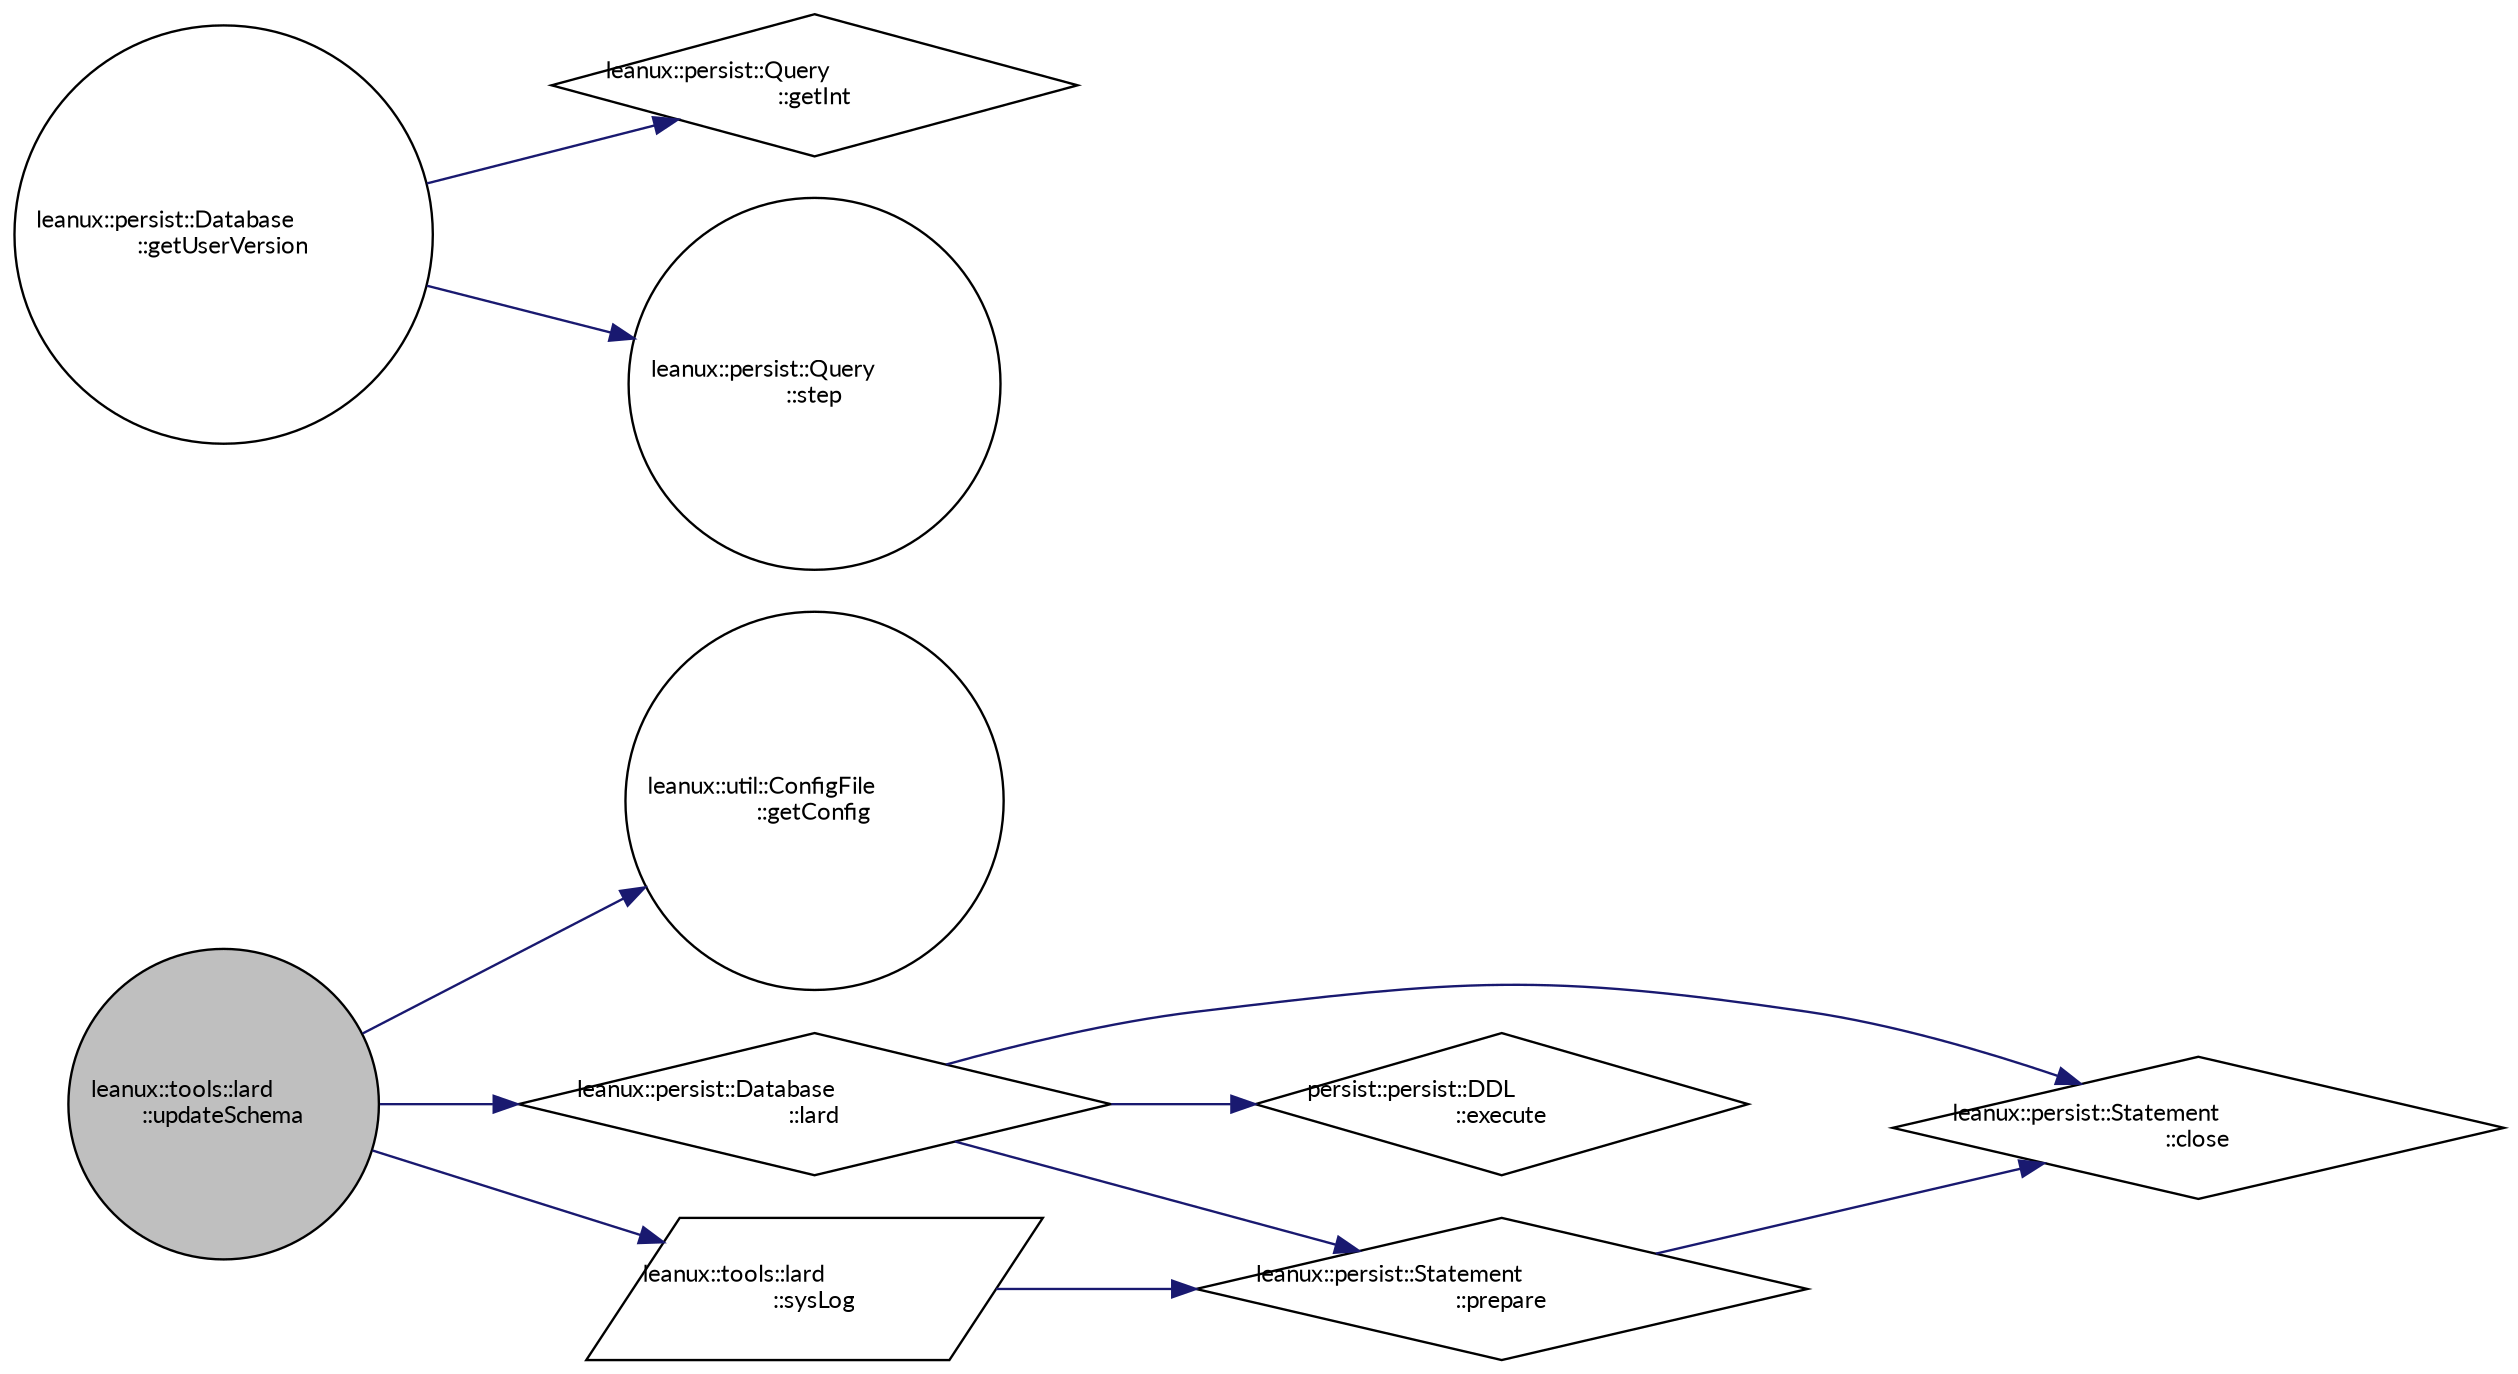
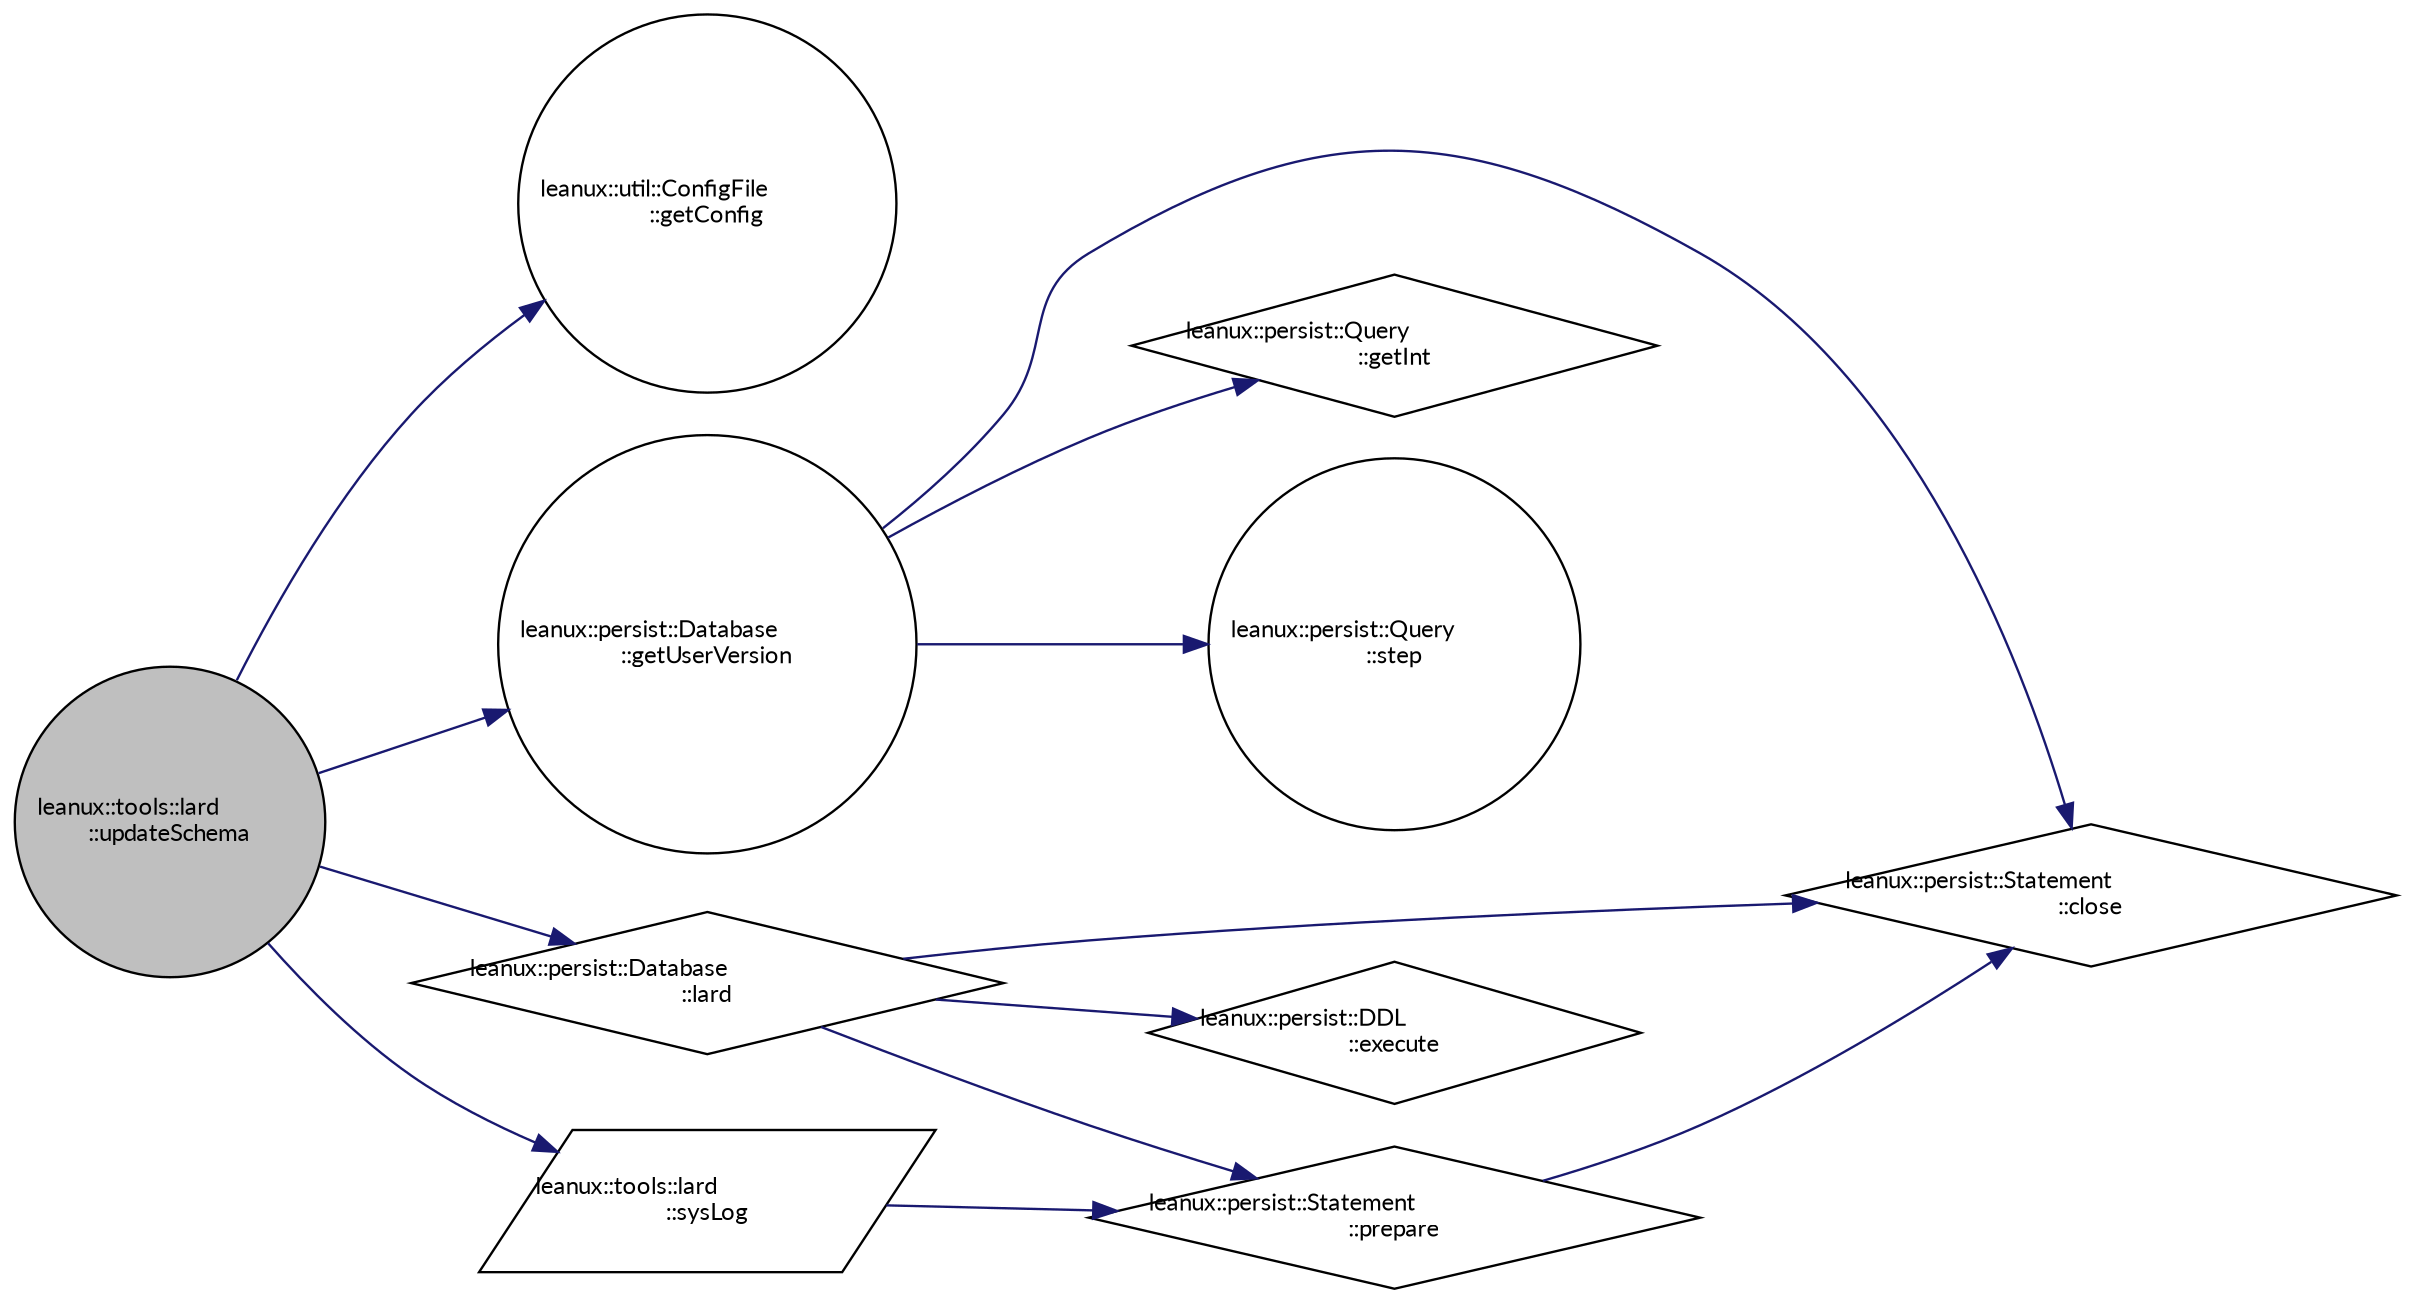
edge "leanux::persist::Database ::getUserVersion" -> "leanux::persist::Statement ::close": added
edge "leanux::tools::lard ::updateSchema" -> "leanux::persist::Database ::getUserVersion": added
node "persist::persist::DDL ::execute": label "persist::persist::DDL ::execute" -> "leanux::persist::DDL ::execute"
